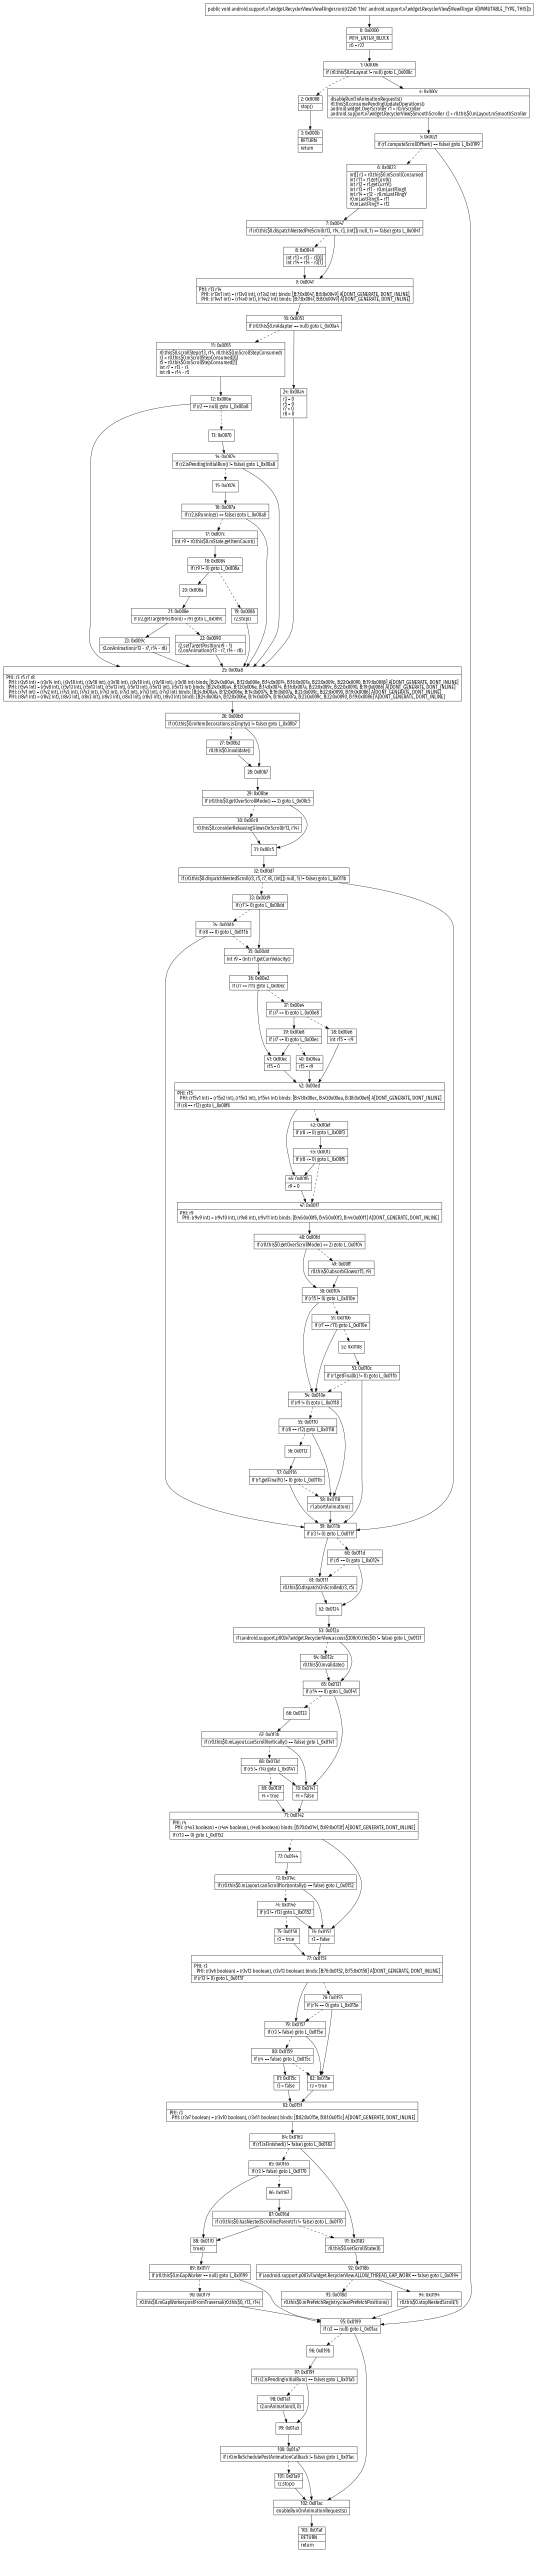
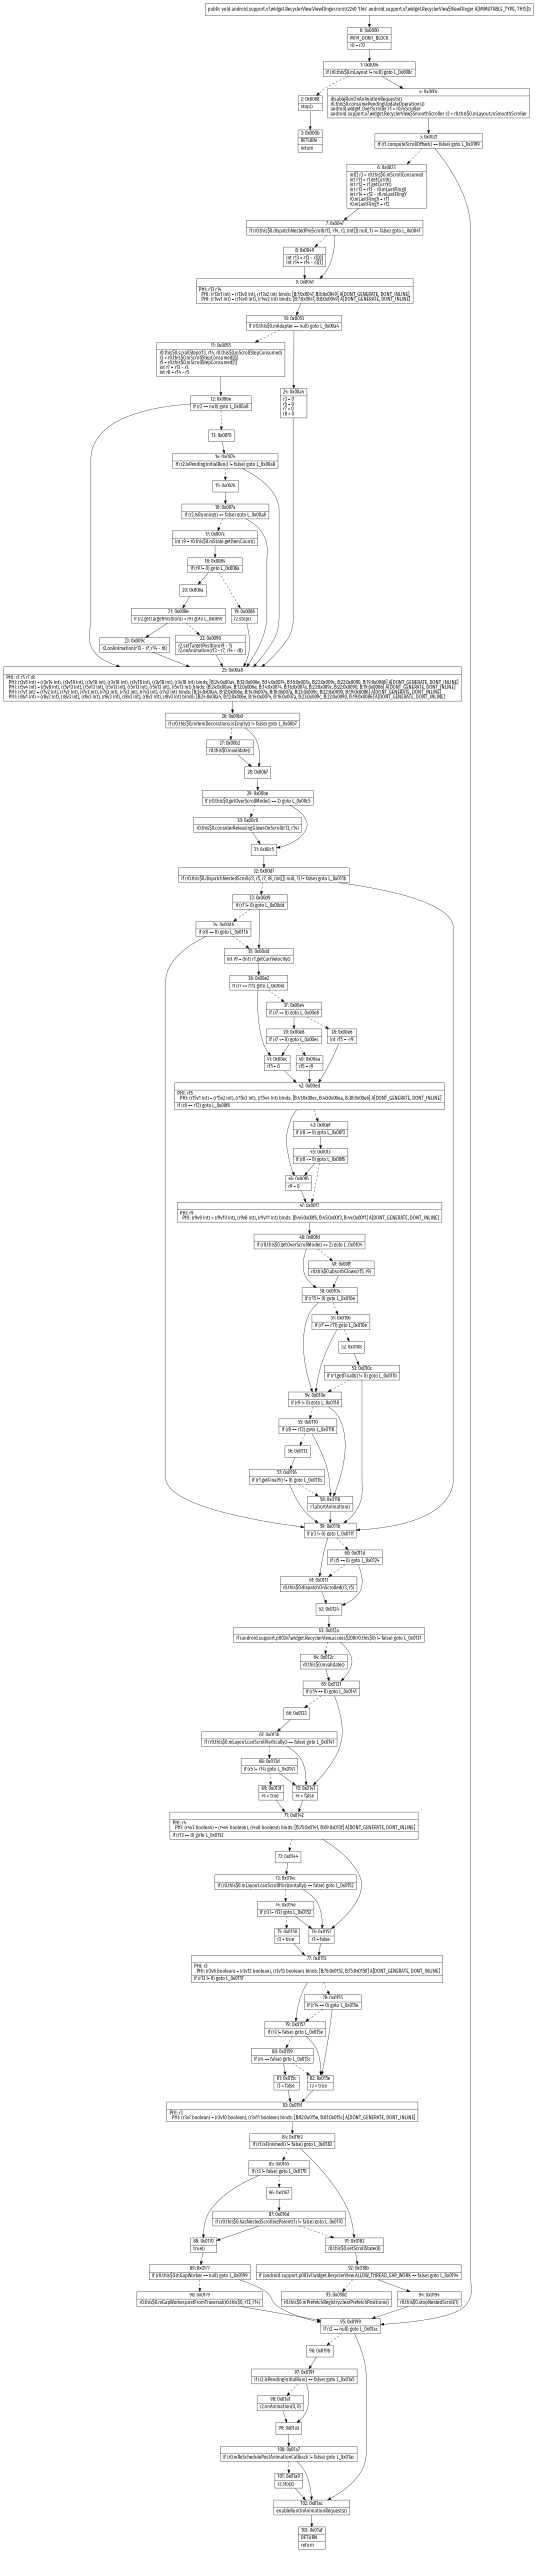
node "0: 0x0000": text "MTH_ENTER_BLOCK" -> "MTH_DONT_BLOCK"
